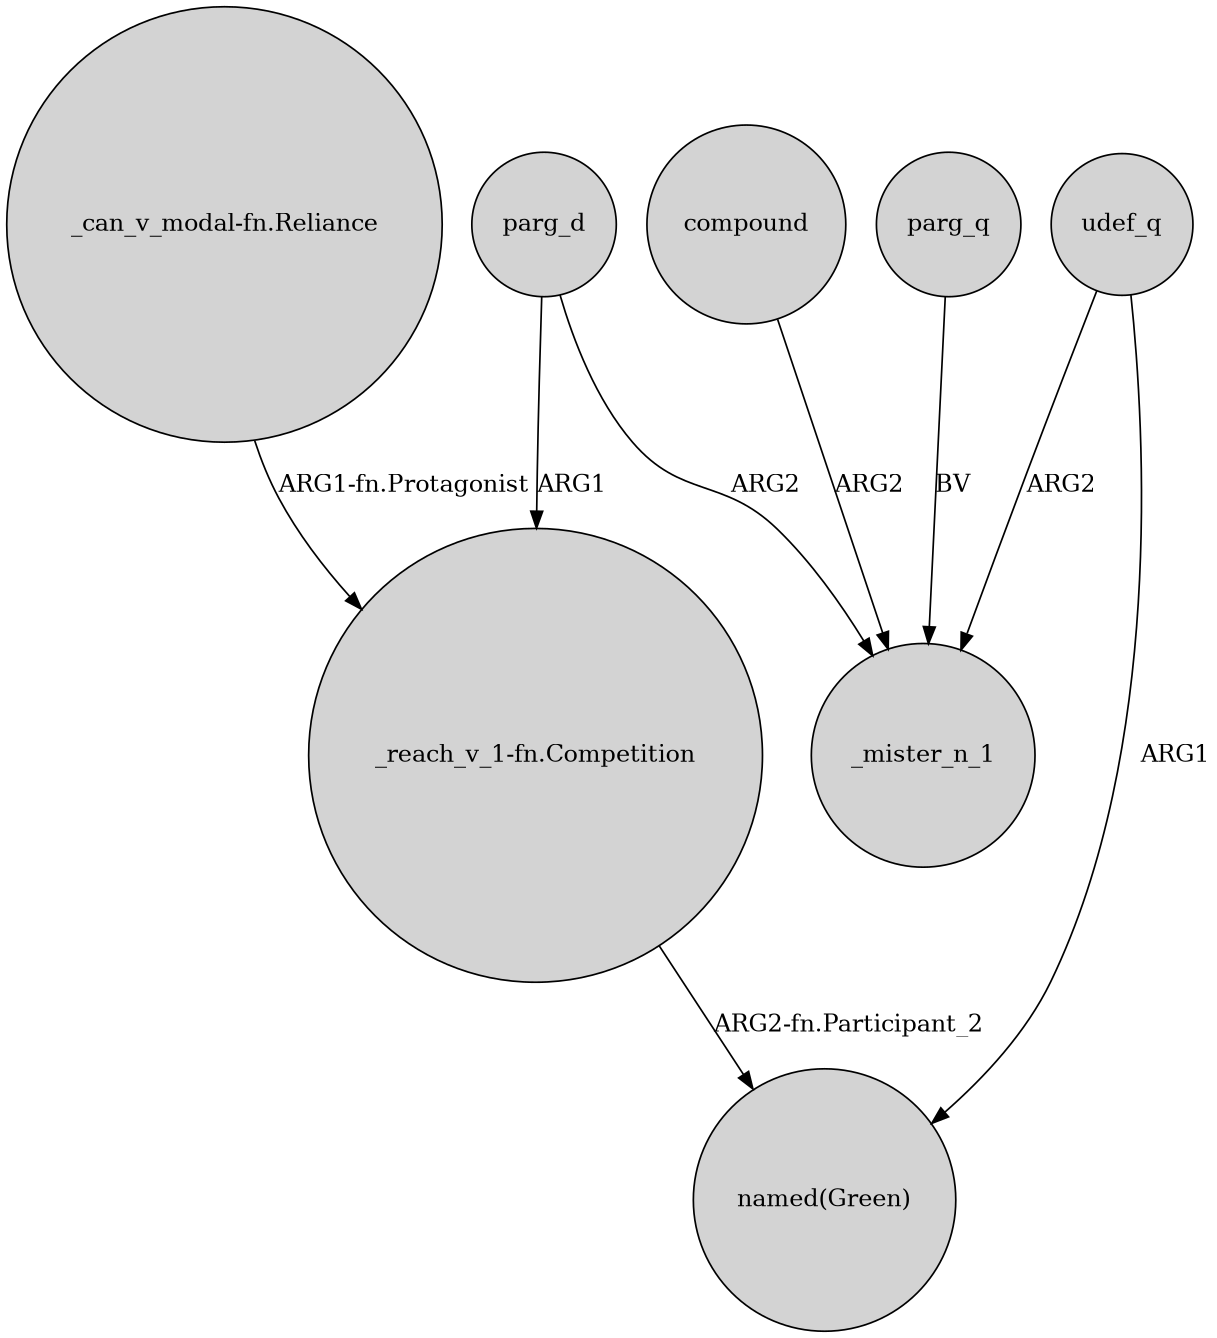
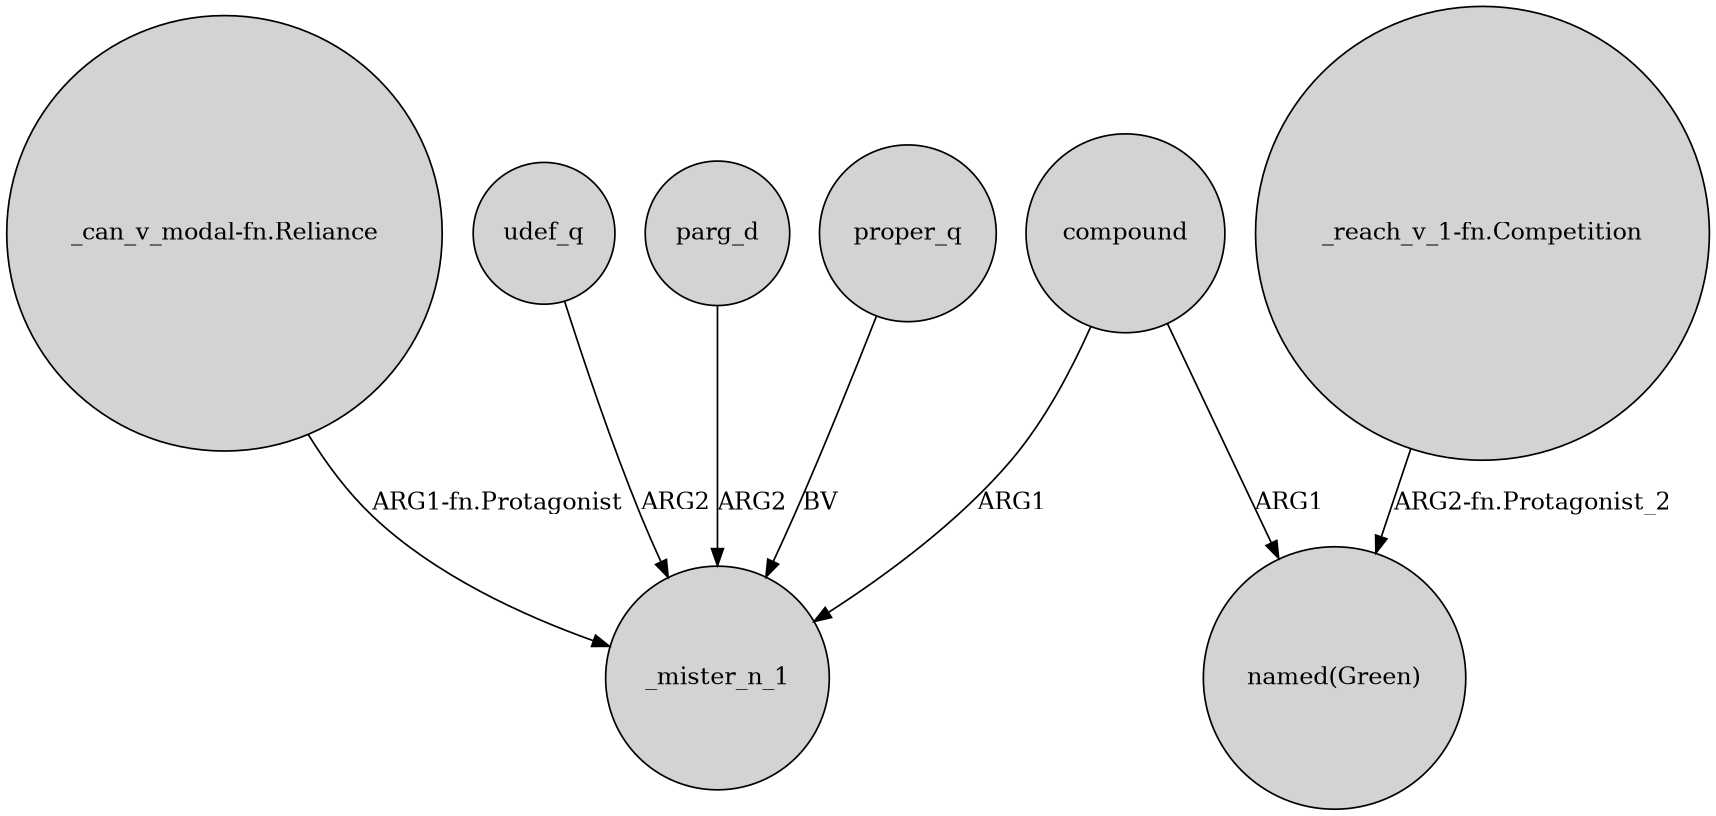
node "parg_q": label "parg_q" -> "proper_q"
edge "parg_d" -> "_reach_v_1-fn.Competition": removed, label "ARG1"
edge "compound" -> "_mister_n_1": label "ARG2" -> "ARG1"
edge "_can_v_modal-fn.Reliance" -> "_reach_v_1-fn.Competition": now "_can_v_modal-fn.Reliance" -> "_mister_n_1"
edge "udef_q" -> "named(Green)": now "compound" -> "named(Green)"
edge "_reach_v_1-fn.Competition" -> "named(Green)": label "ARG2-fn.Participant_2" -> "ARG2-fn.Protagonist_2"
